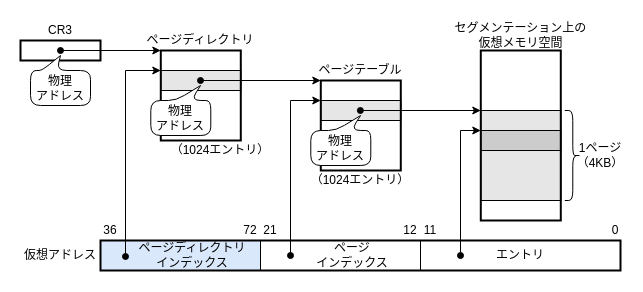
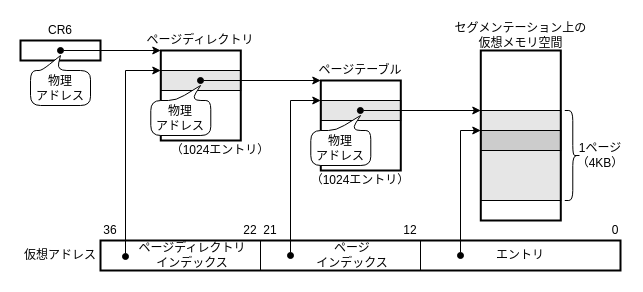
node "CR3": label "CR3" -> "CR6"
node "72": label "72" -> "22"
node "11": removed
node "ページディレクトリ インデックス": fillcolor #dae8fc -> #ffffff
